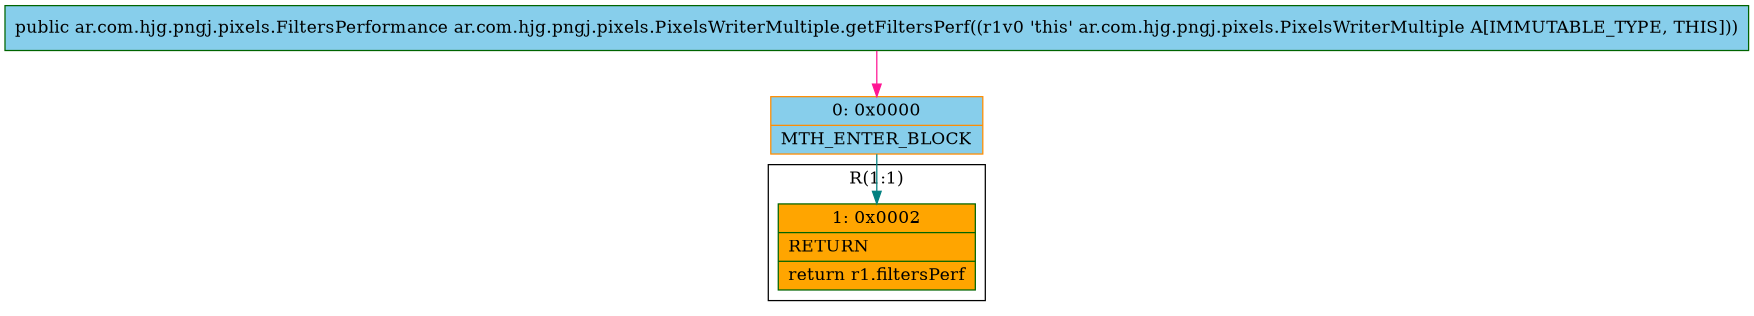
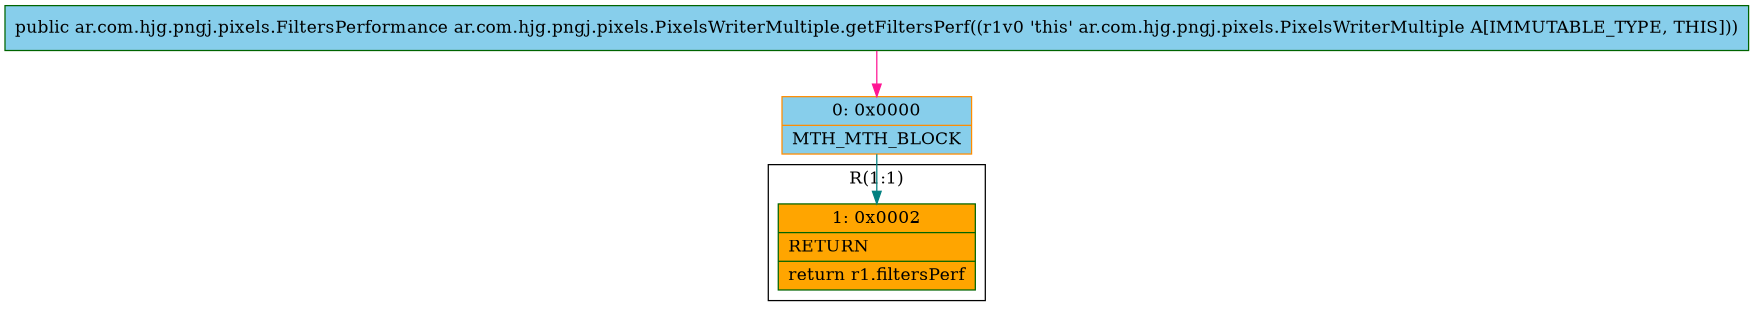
node "0: 0x0000": text "MTH_ENTER_BLOCK" -> "MTH_MTH_BLOCK"
